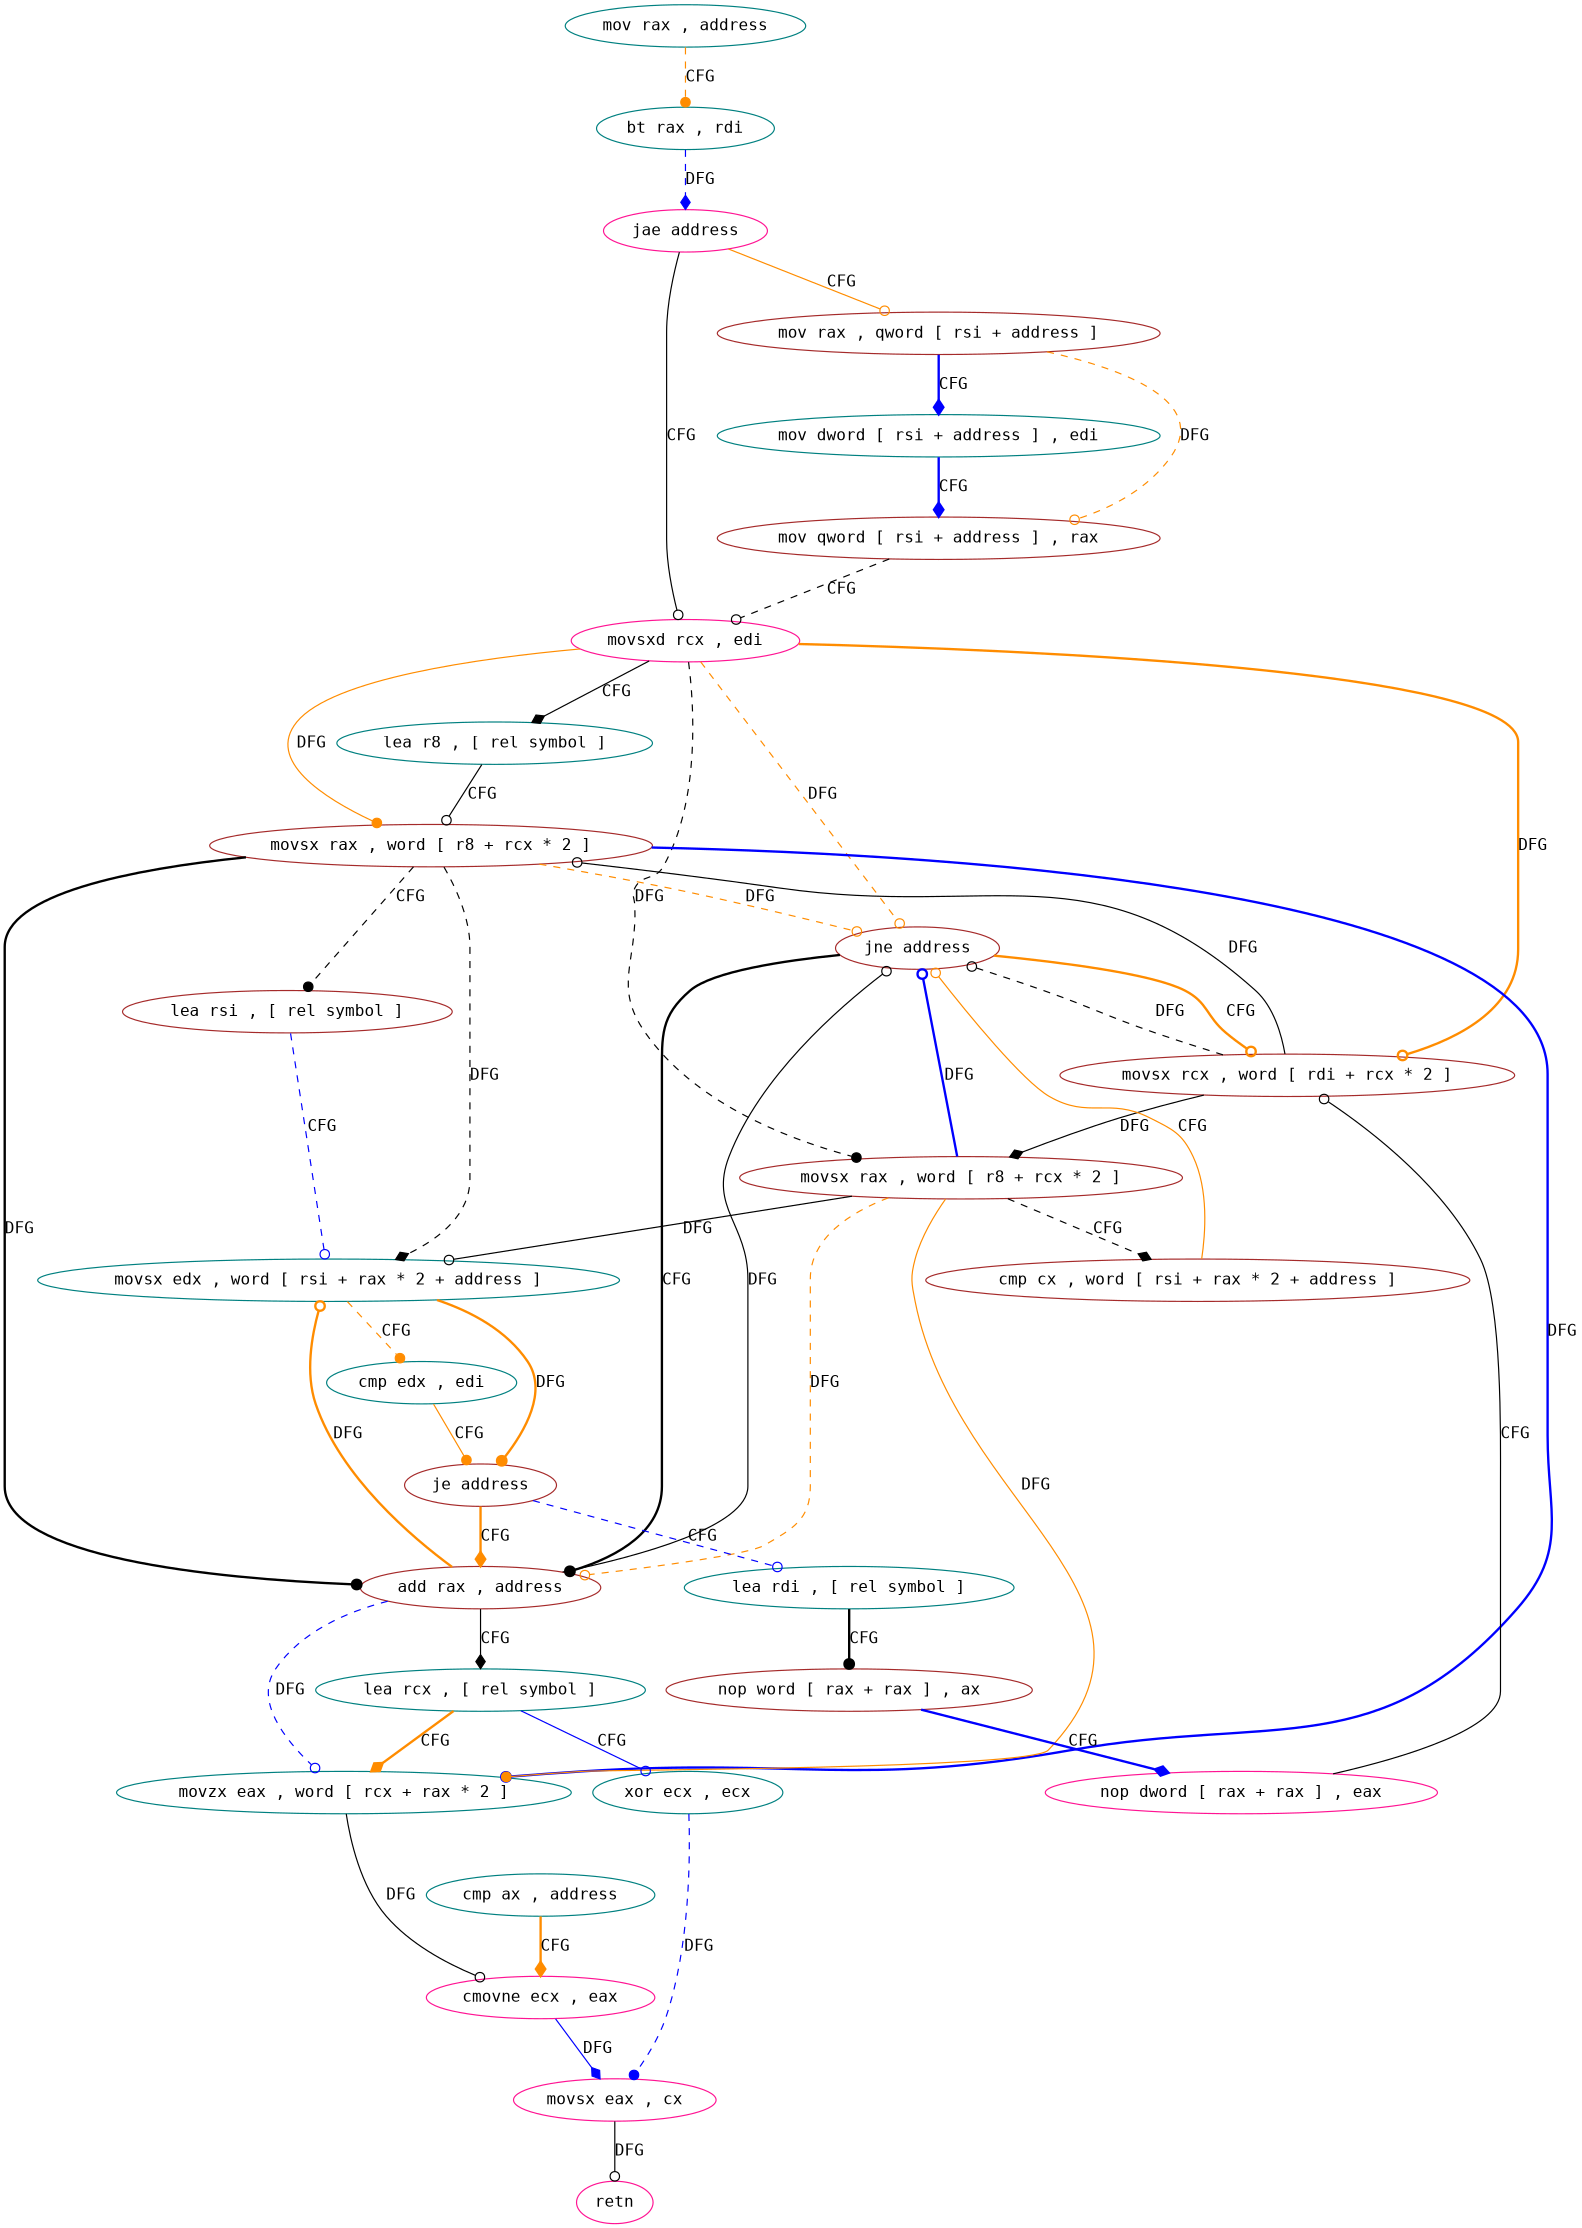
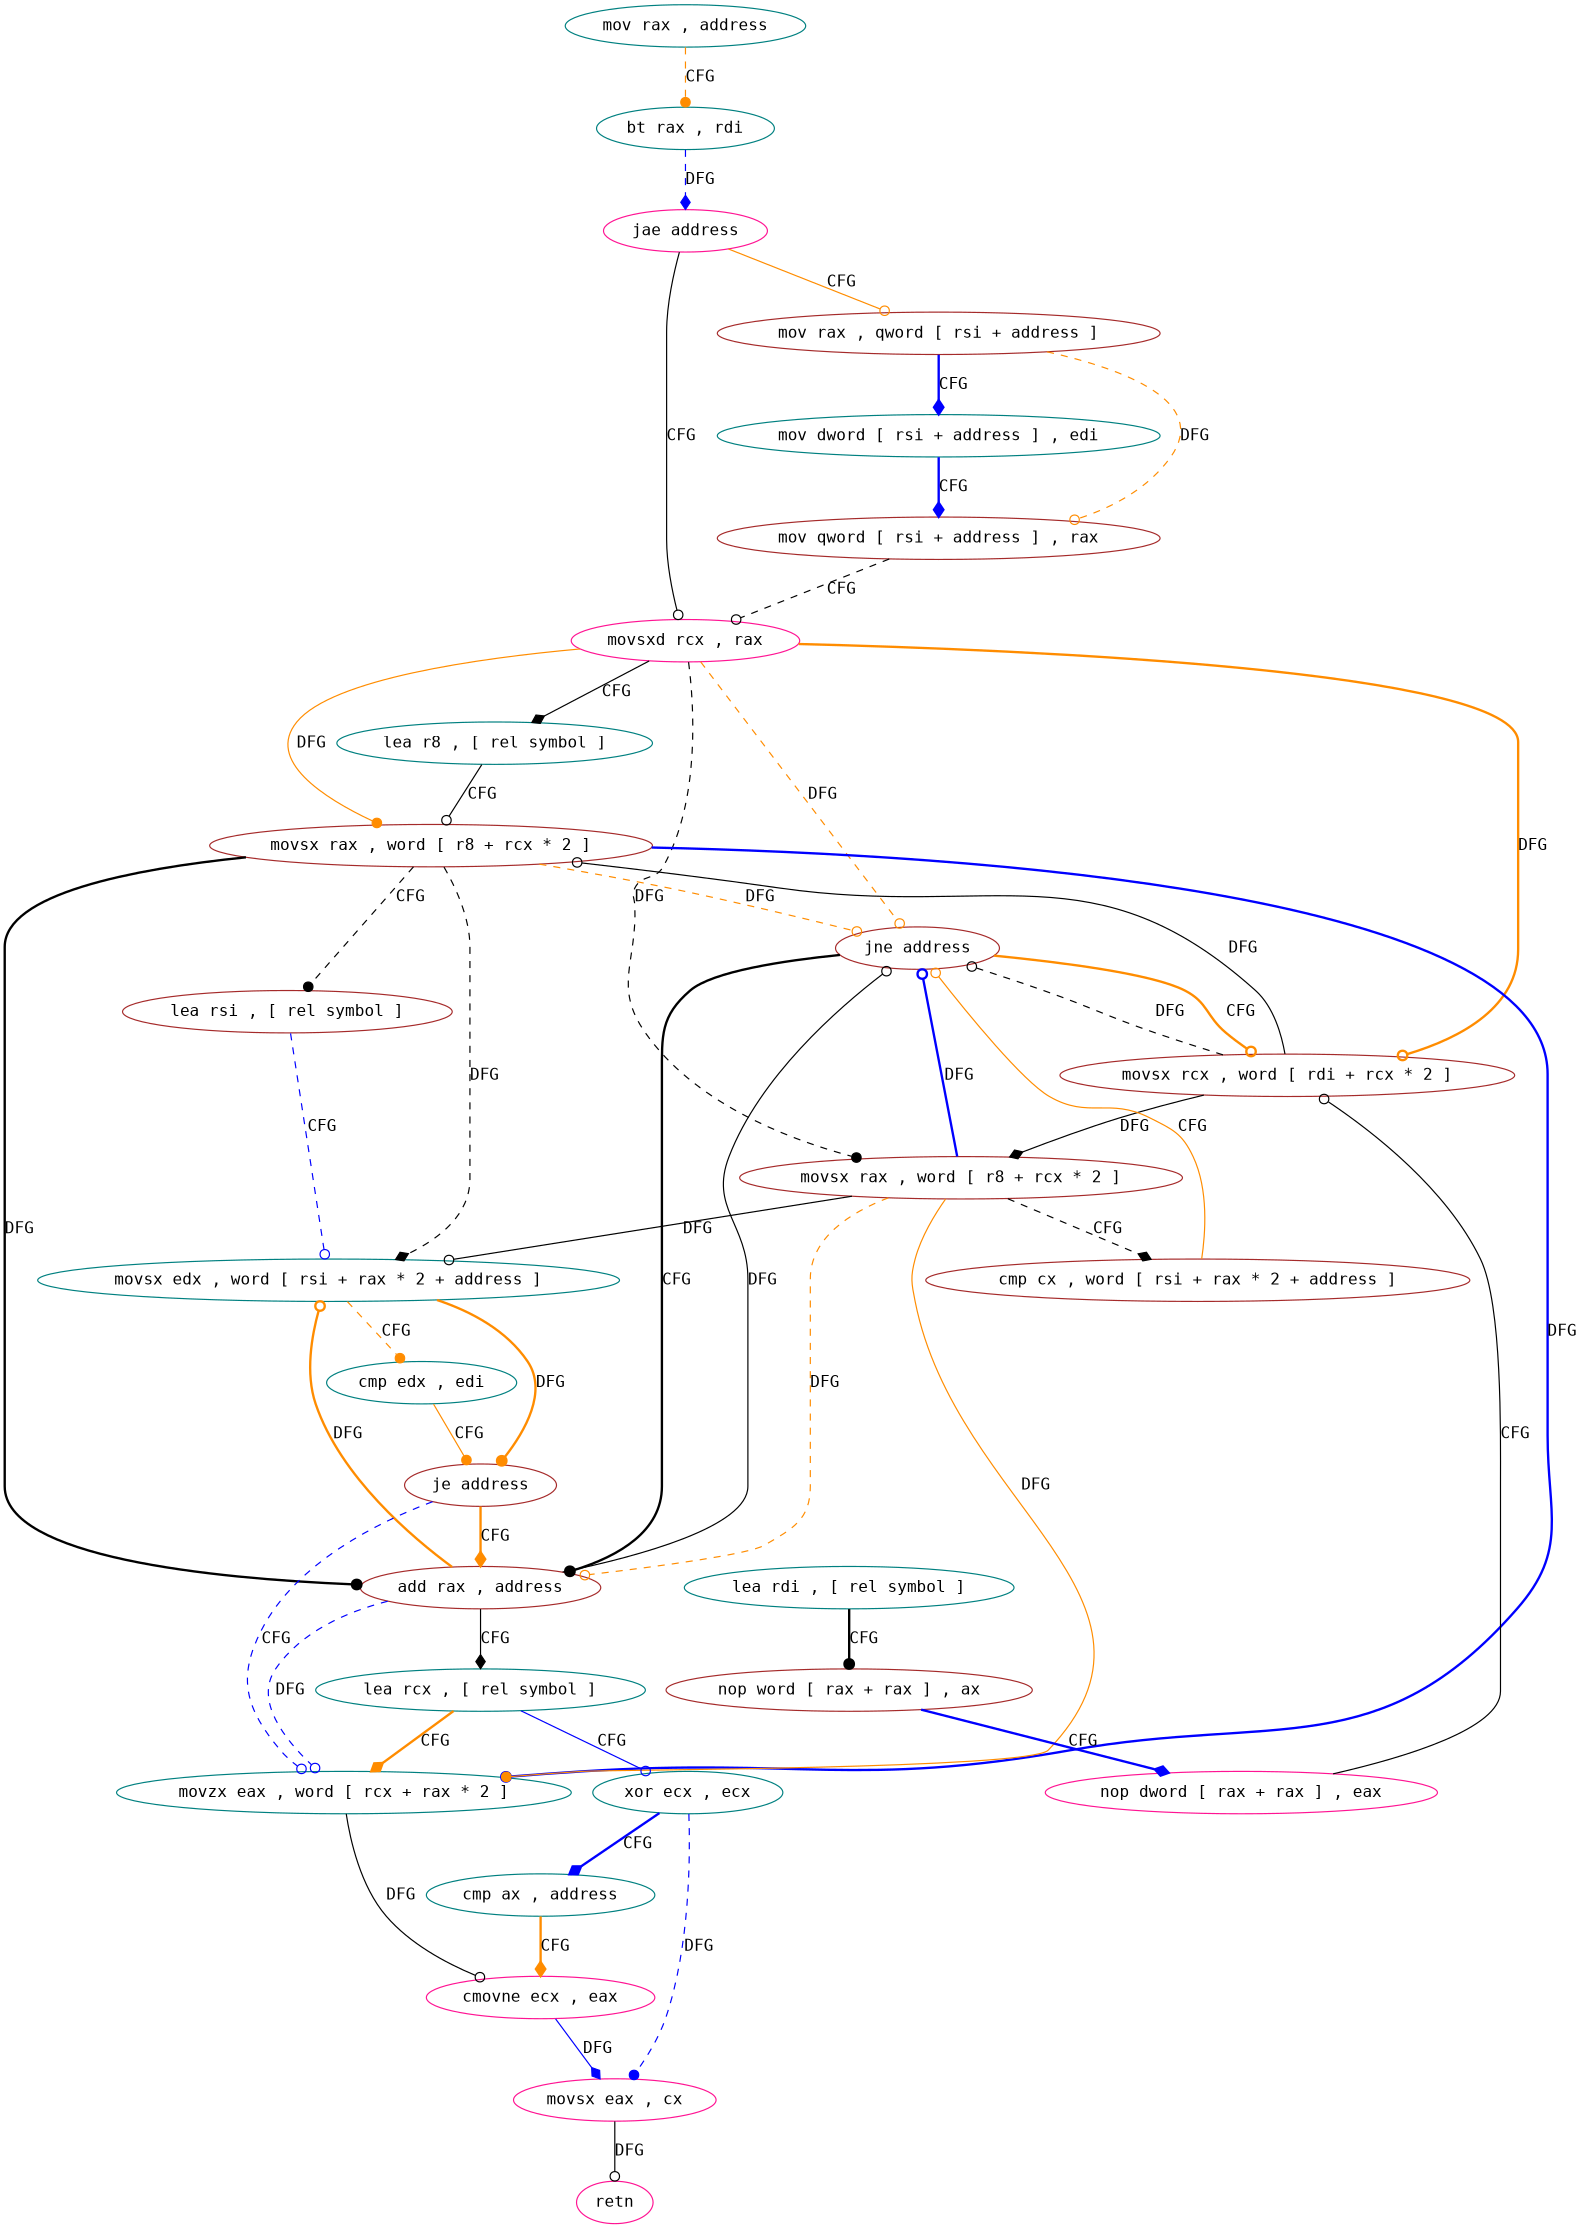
node "movsxd rcx , edi": label "movsxd rcx , edi" -> "movsxd rcx , rax"
edge "je address" -> "lea rdi , [ rel symbol ]": now "je address" -> "movzx eax , word [ rcx + rax * 2 ]"
edge "xor ecx , ecx" -> "cmp ax , address": added, label "CFG"
